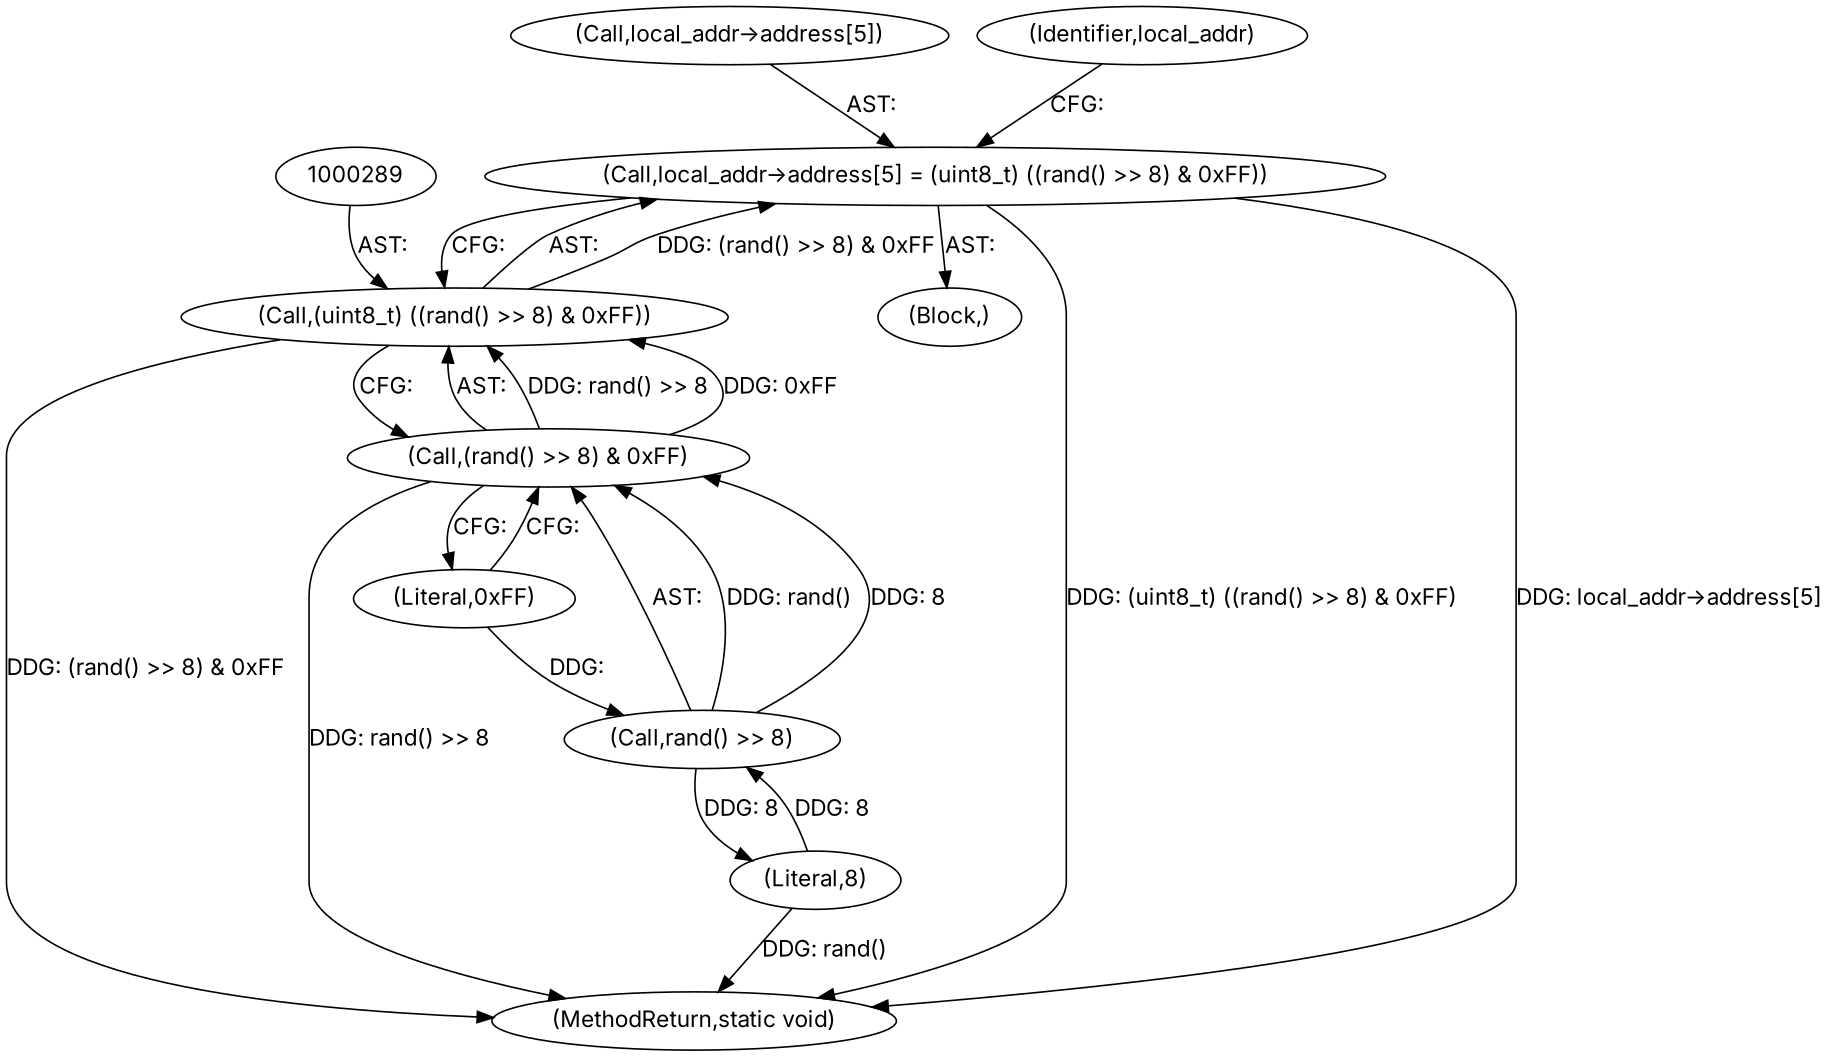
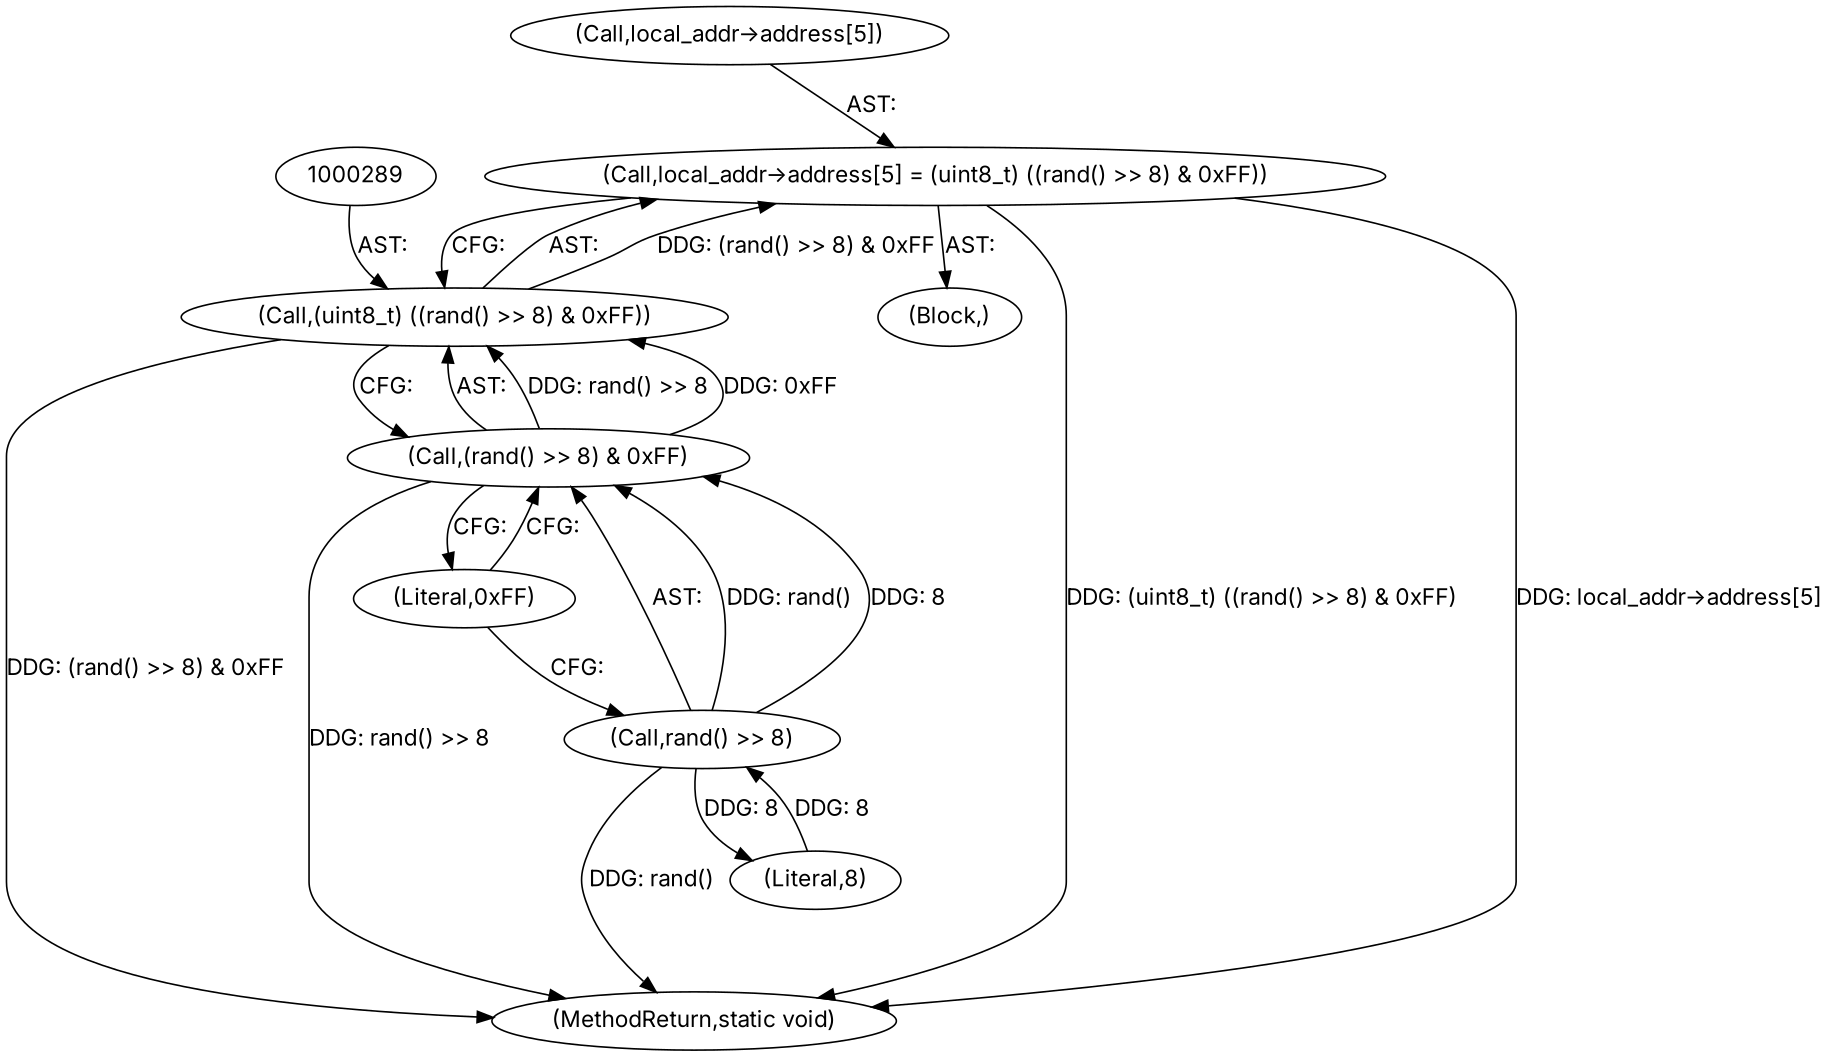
node "(Identifier,local_addr)": removed
edge "(Literal,0xFF)" -> "(Call,rand() >> 8)": label "DDG: " -> "CFG: "
edge "(Literal,8)" -> "(MethodReturn,static void)": now "(Call,rand() >> 8)" -> "(MethodReturn,static void)"
